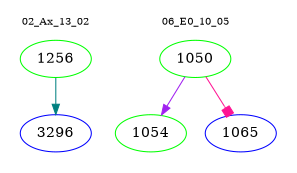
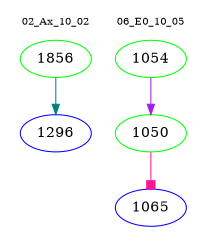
cluster "02_Ax_13_02": label "02_Ax_13_02" -> "02_Ax_10_02"
node "1256": label "1256" -> "1856"
edge "1050" -> "1054": reversed
node "3296": label "3296" -> "1296"
